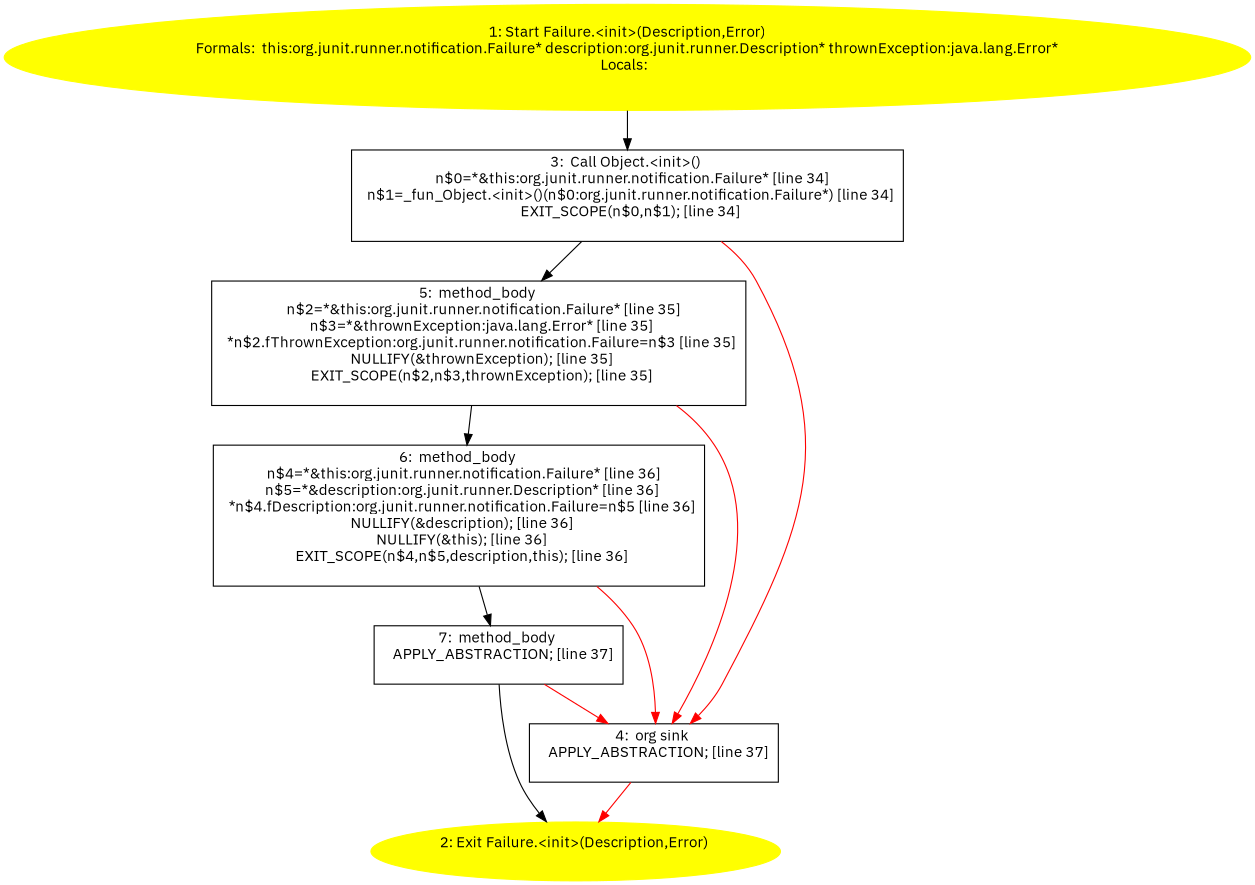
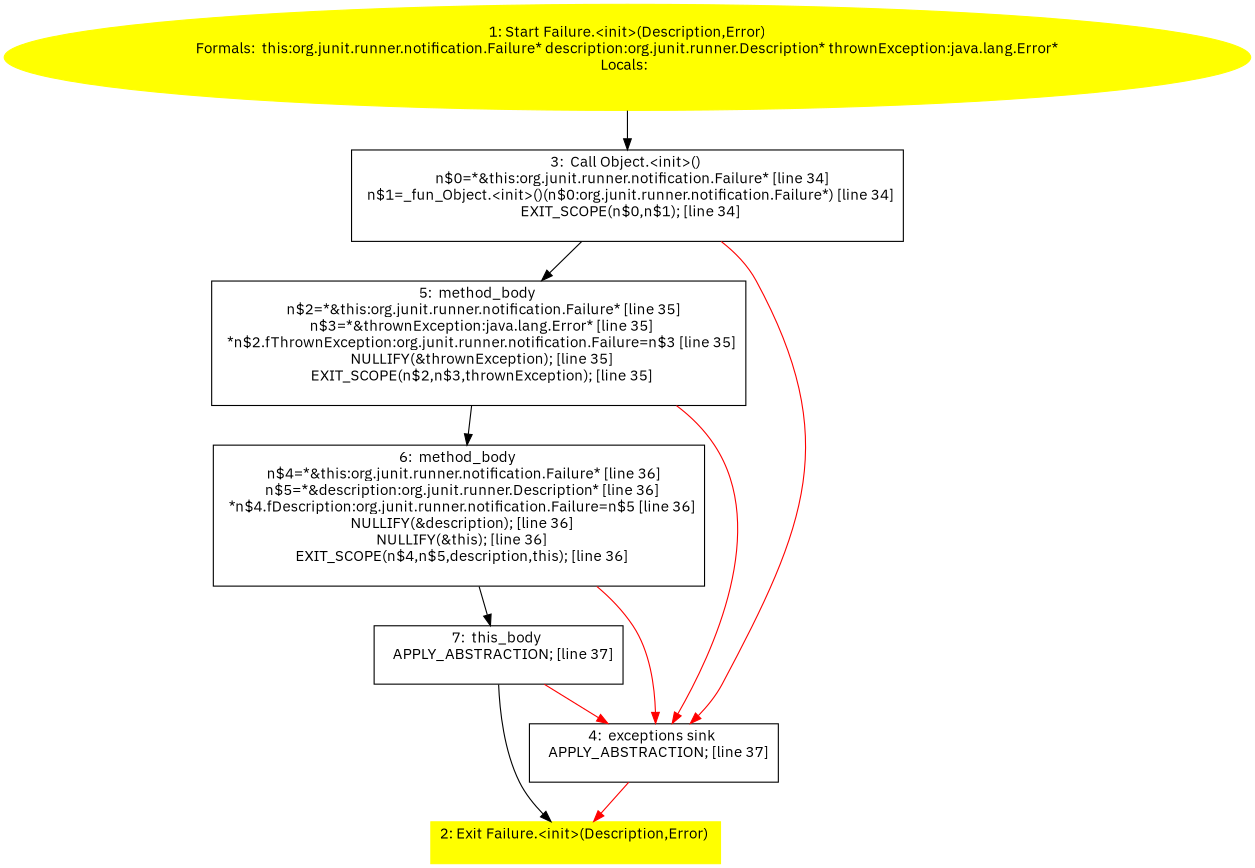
node "7:  method_body APPLY_ABSTRACTION; [line 37]": label "7:  method_body APPLY_ABSTRACTION; [line 37]" -> "7:  this_body APPLY_ABSTRACTION; [line 37]"
node "4:  org sink APPLY_ABSTRACTION; [line 37]": label "4:  org sink APPLY_ABSTRACTION; [line 37]" -> "4:  exceptions sink APPLY_ABSTRACTION; [line 37]"
node "2: Exit Failure.<init>(Description,Error)": shape ellipse -> box
